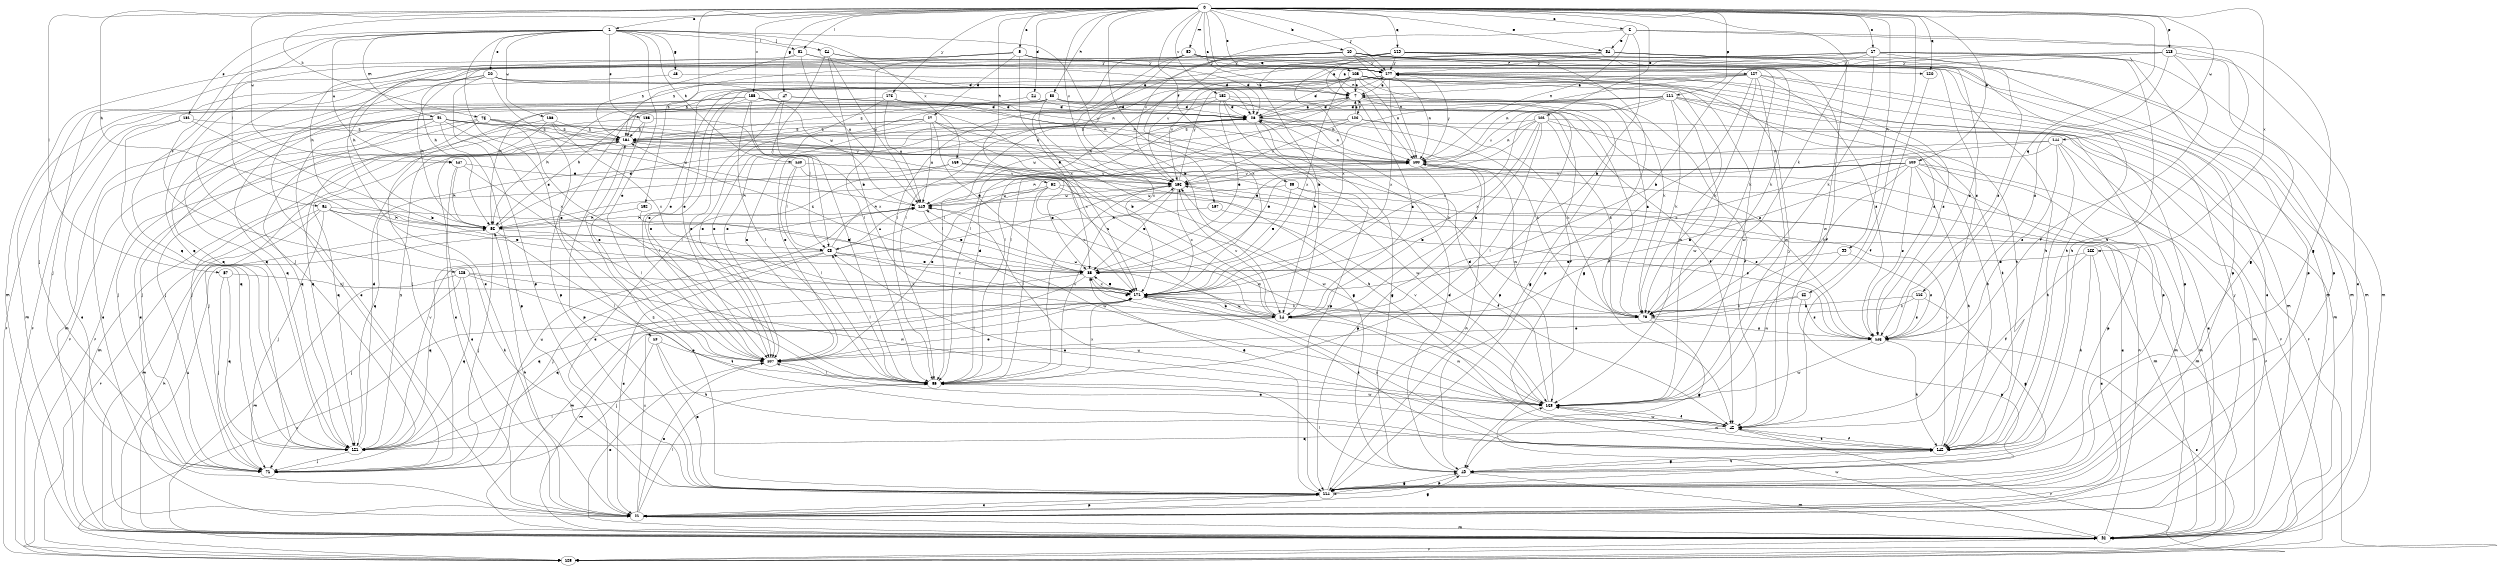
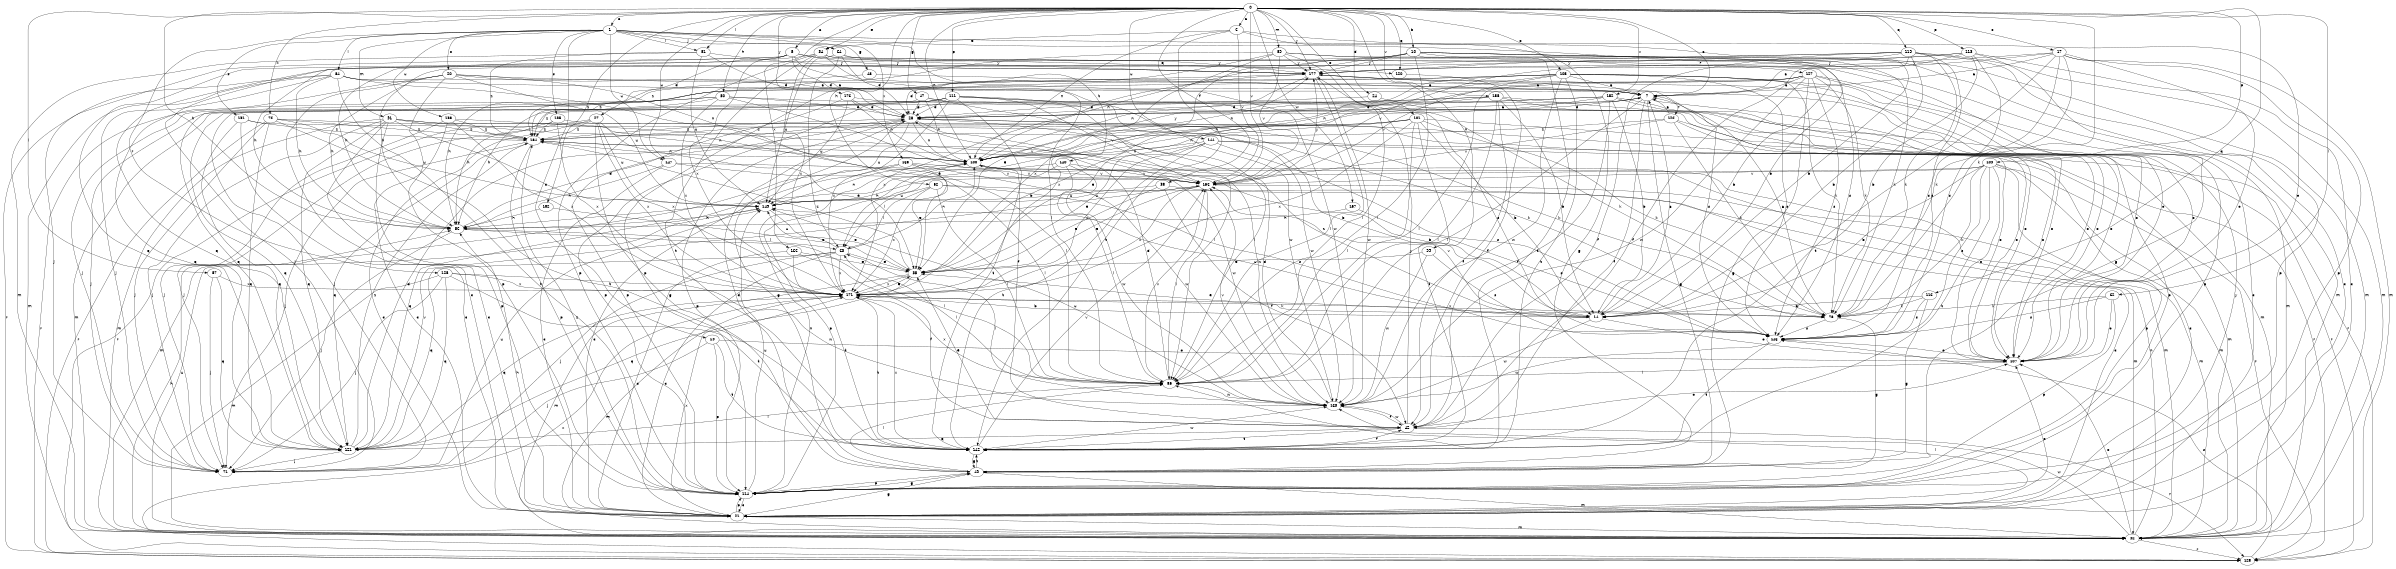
edge "84" -> "7": added, label "a"
edge "147" -> "156": label "e" -> "v"
edge "101" -> "35": label "e" -> "b"
